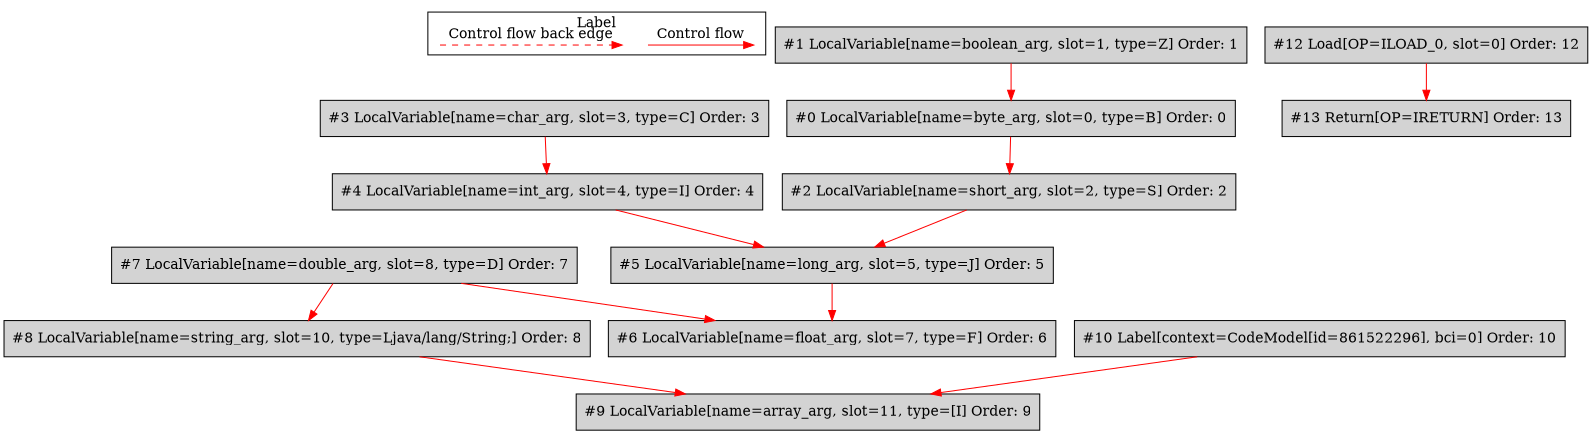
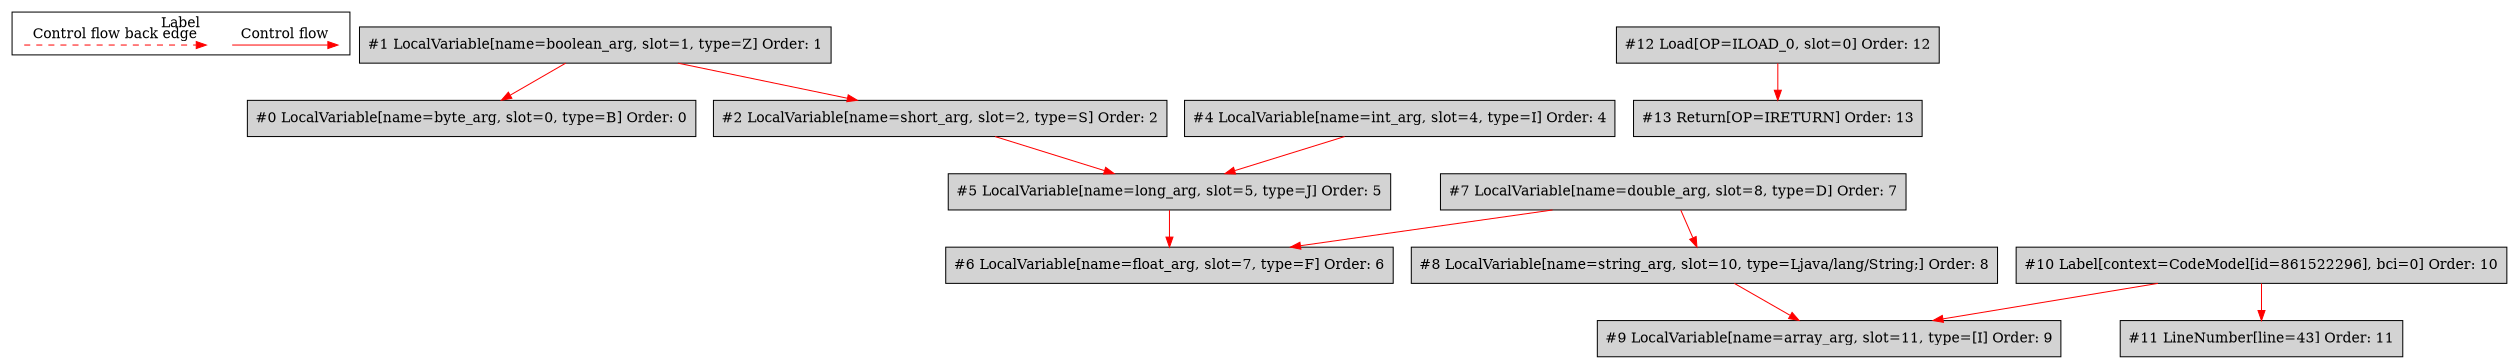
node "#3 LocalVariable[name=char_arg, slot=3, type=C] Order: 3": removed
edge "#0 LocalVariable[name=byte_arg, slot=0, type=B] Order: 0" -> "#2 LocalVariable[name=short_arg, slot=2, type=S] Order: 2": now "#1 LocalVariable[name=boolean_arg, slot=1, type=Z] Order: 1" -> "#2 LocalVariable[name=short_arg, slot=2, type=S] Order: 2"
node "#11 LineNumber[line=43] Order: 11": added
